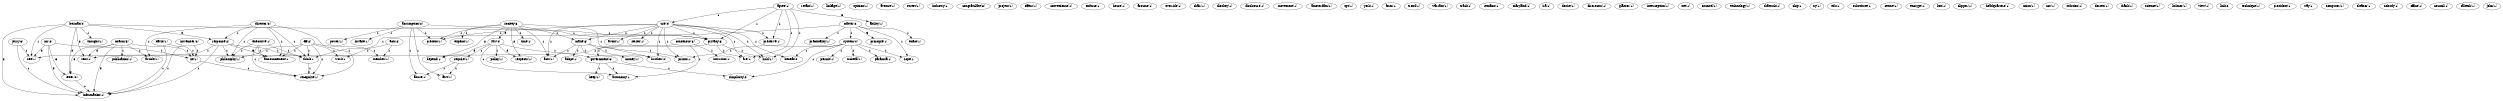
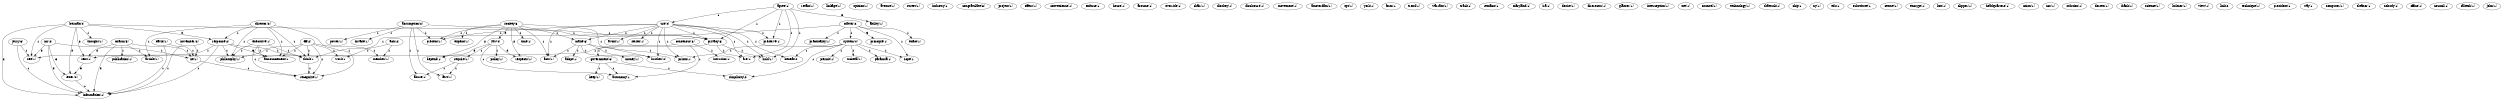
edge "chaum(5)" -> "letter(2)": now "sent(1)" -> "letter(2)"
edge "law(4)" -> "government(6)": removed, label "1"
